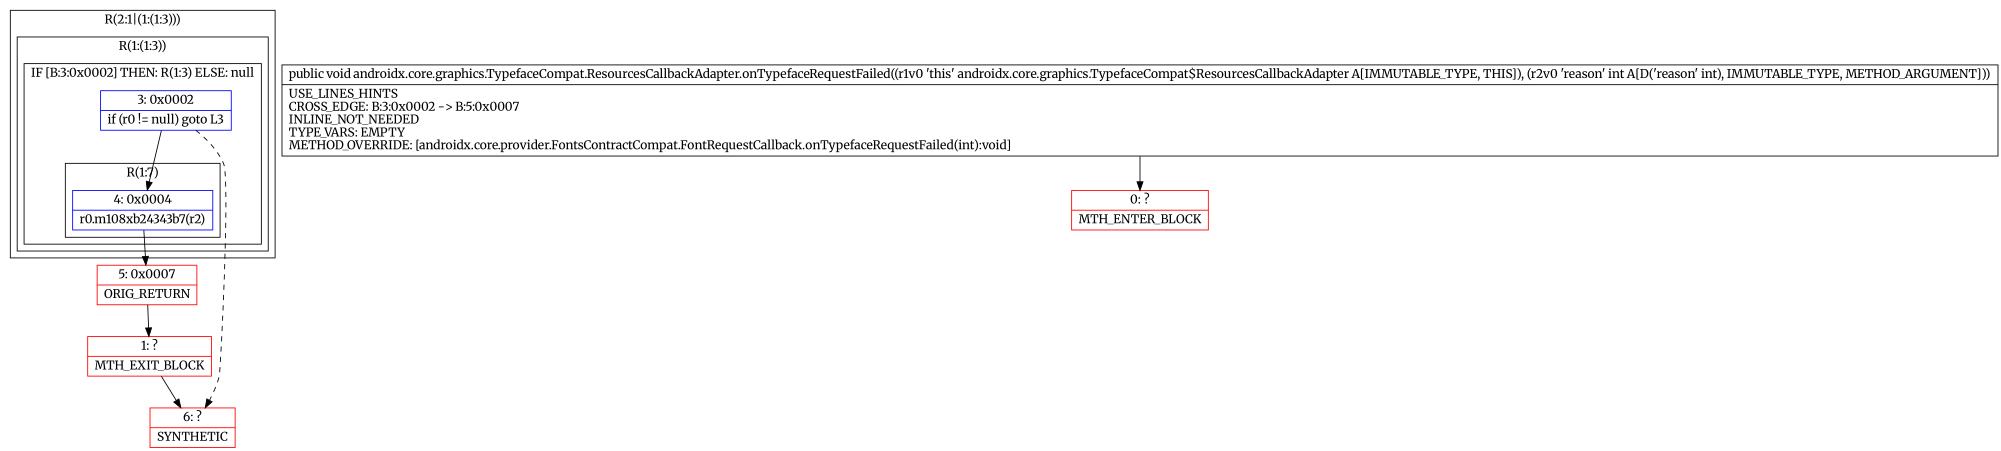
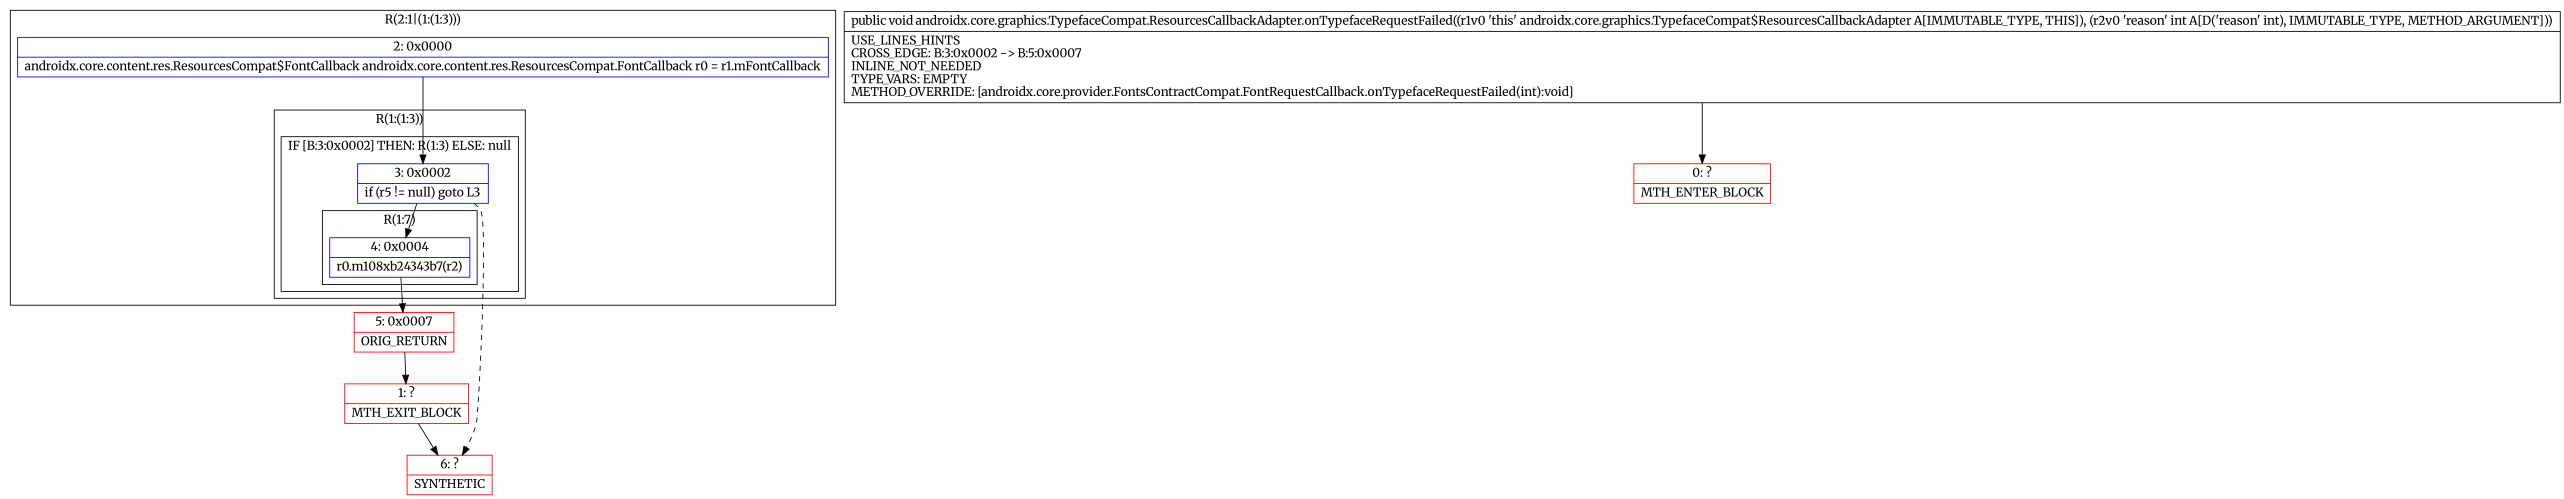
node "2: 0x0000": added
node "3: 0x0002": text "if (r0 != null) goto L3" -> "if (r5 != null) goto L3"
